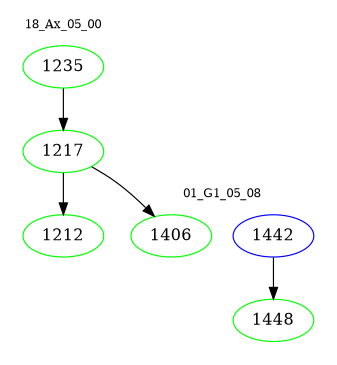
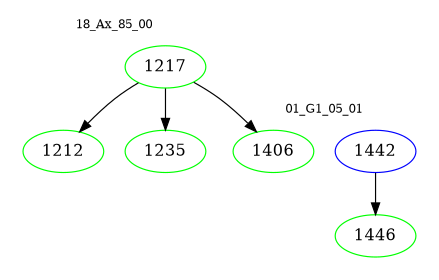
cluster "18_Ax_05_00": label "18_Ax_05_00" -> "18_Ax_85_00"
edge "1235" -> "1217": reversed
cluster "01_G1_05_08": label "01_G1_05_08" -> "01_G1_05_01"
node "1448": label "1448" -> "1446"
